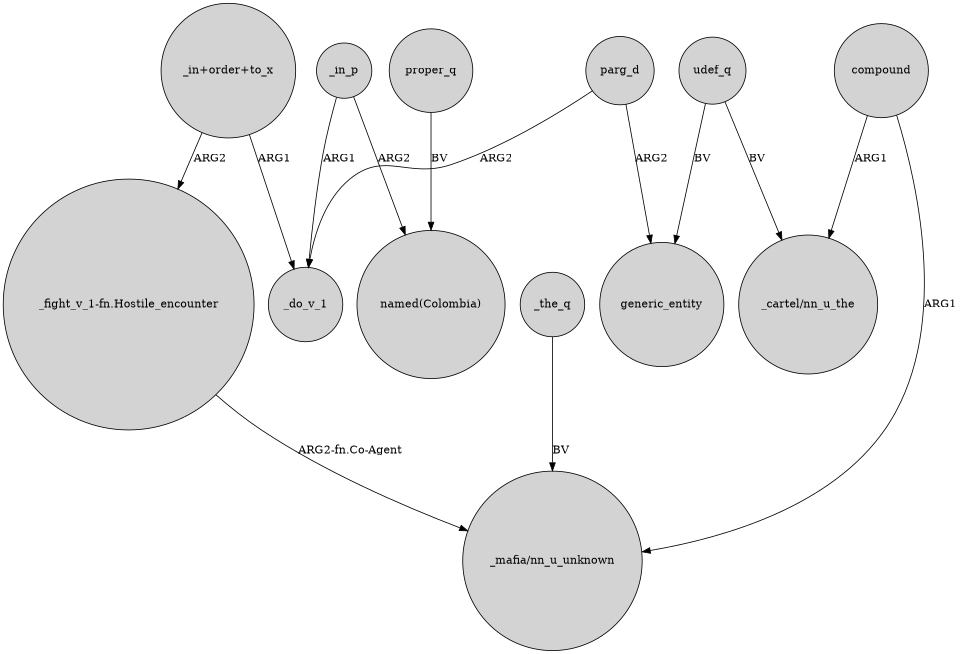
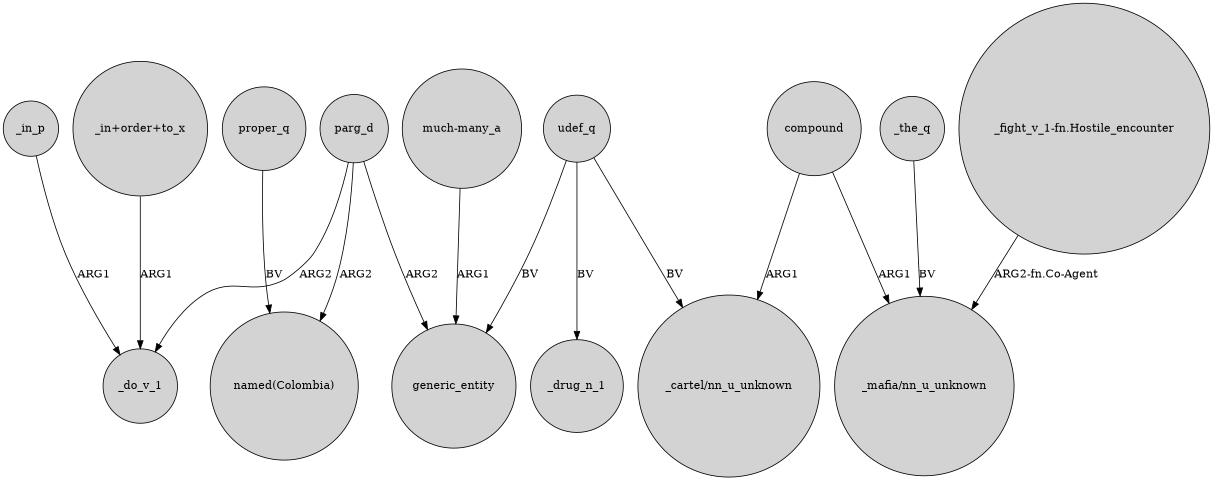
node "much-many_a": added
edge "_in+order+to_x" -> "_fight_v_1-fn.Hostile_encounter": removed, label "ARG2"
edge "_in_p" -> "named(Colombia)": now "parg_d" -> "named(Colombia)"
node "_cartel/nn_u_the": label "_cartel/nn_u_the" -> "_cartel/nn_u_unknown"
node "_drug_n_1": added
